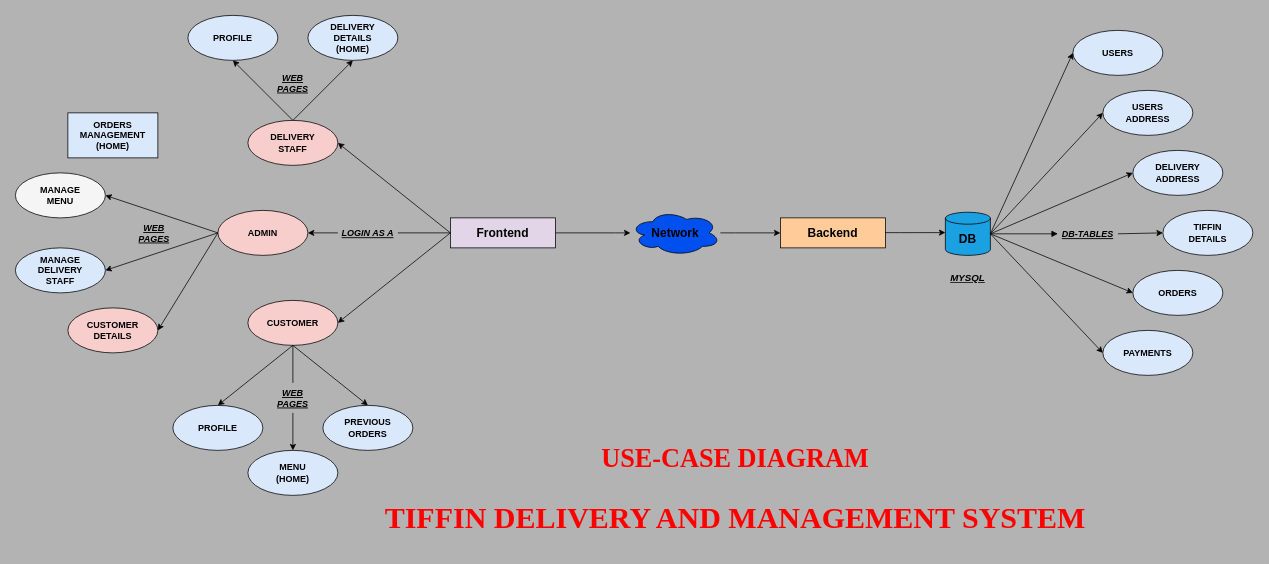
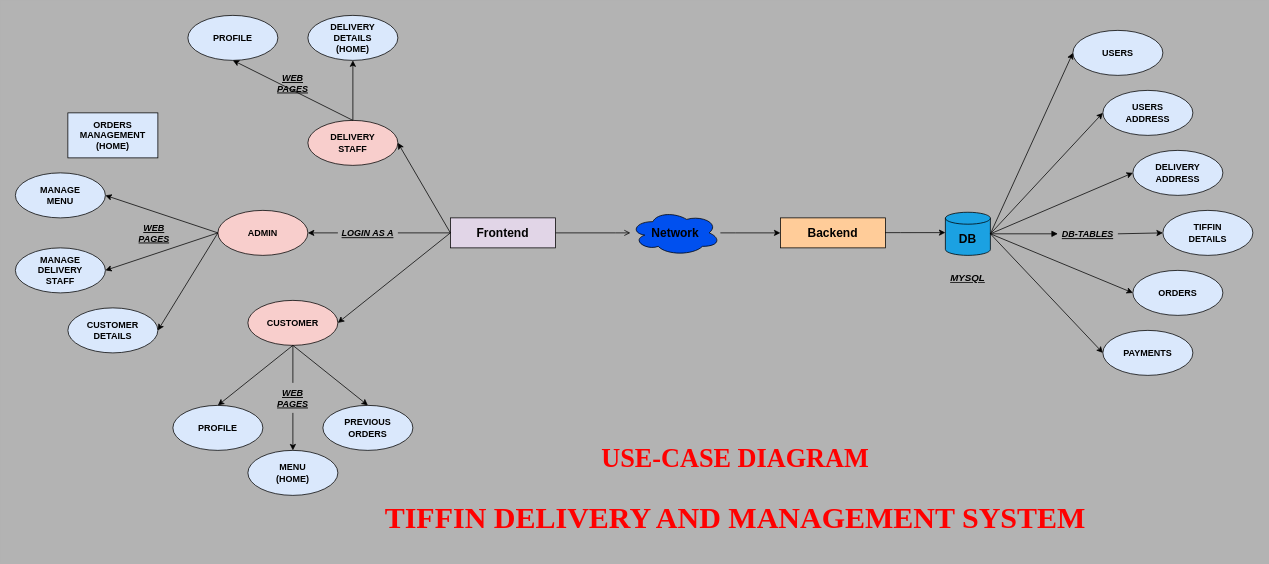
node "DELIVERY STAFF": moved (293, 143) -> (353, 143)
node "MANAGE MENU": fillcolor #f5f5f5 -> #dae8fc
edge "Frontend" -> "Network": arrowhead classic -> open
node "CUSTOMER DETAILS": fillcolor #f8cecc -> #dae8fc
